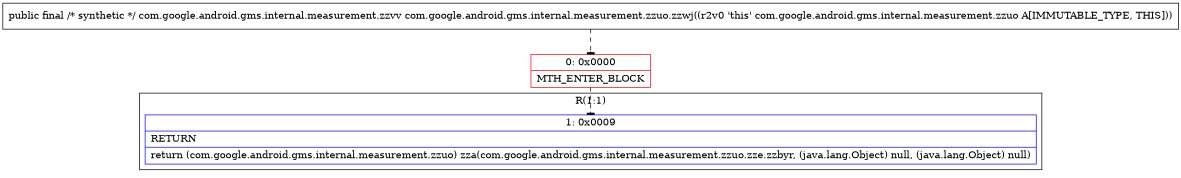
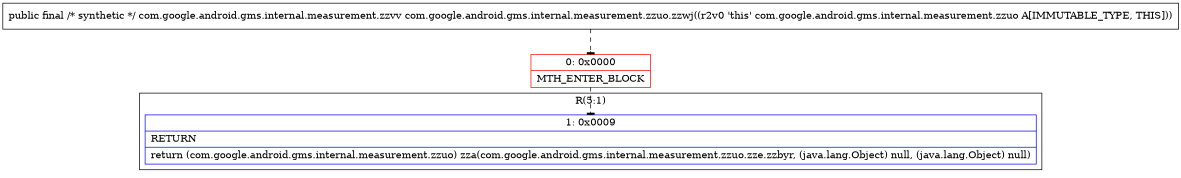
cluster "R(1:1)": label "R(1:1)" -> "R(5:1)"
